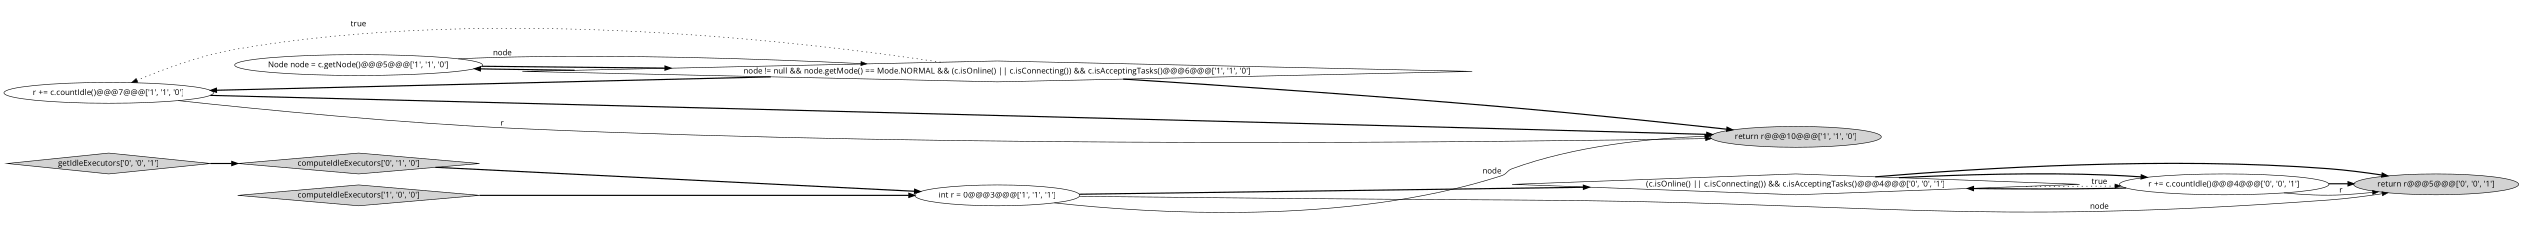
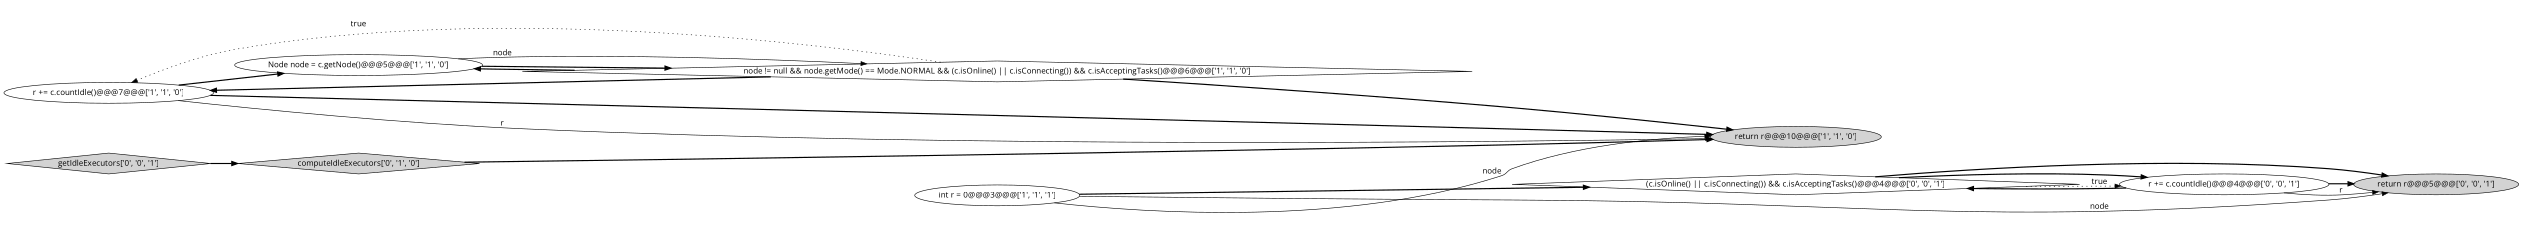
edge "r += c.countIdle()@@@7@@@['1', '1', '0']" -> "Node node = c.getNode()@@@5@@@['1', '1', '0']": added
edge "computeIdleExecutors['0', '1', '0']" -> "int r = 0@@@3@@@['1', '1', '1']": now "computeIdleExecutors['0', '1', '0']" -> "return r@@@10@@@['1', '1', '0']"
node "computeIdleExecutors['1', '0', '0']": removed
